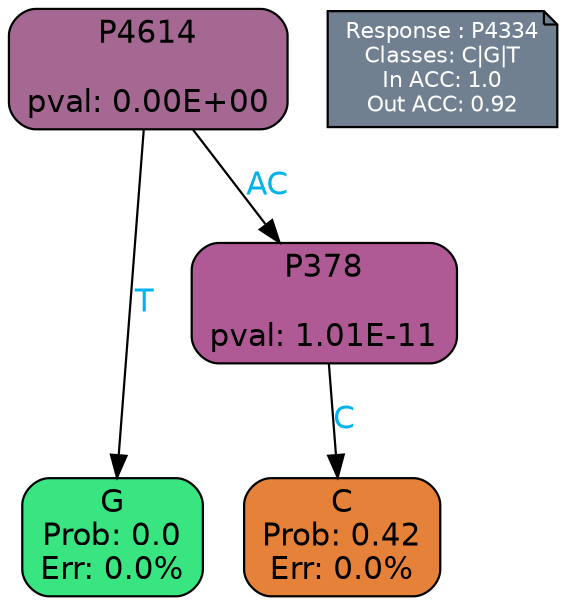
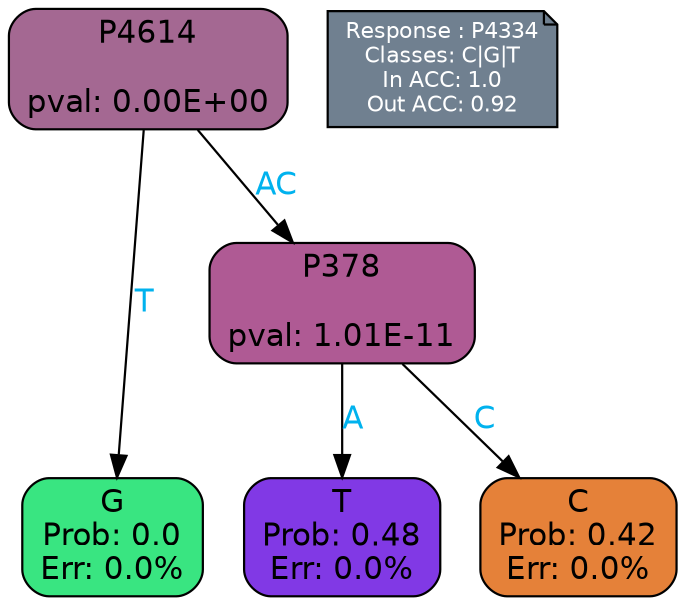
node "T Prob: 0.48 Err: 0.0%": added
